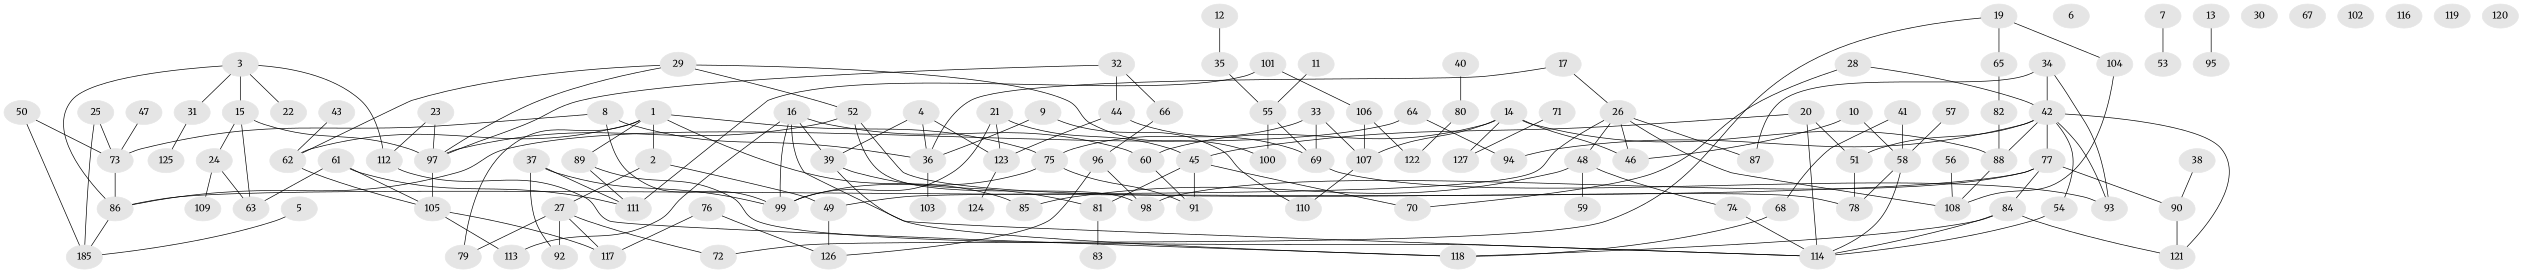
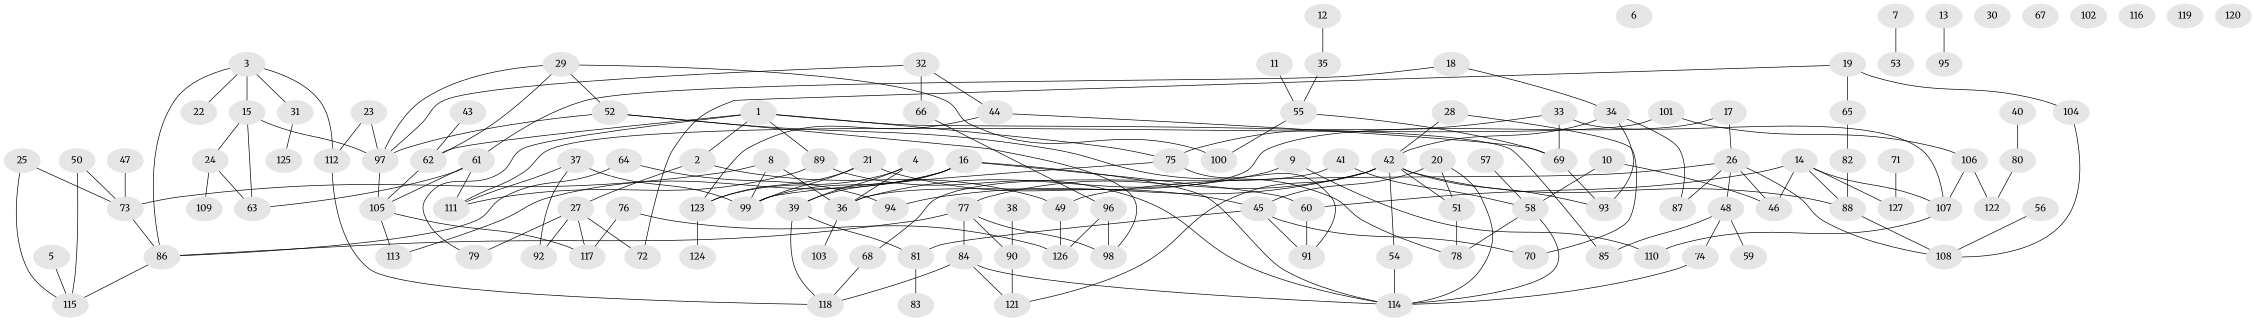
node "18": added
node "185": label "185" -> "115"
